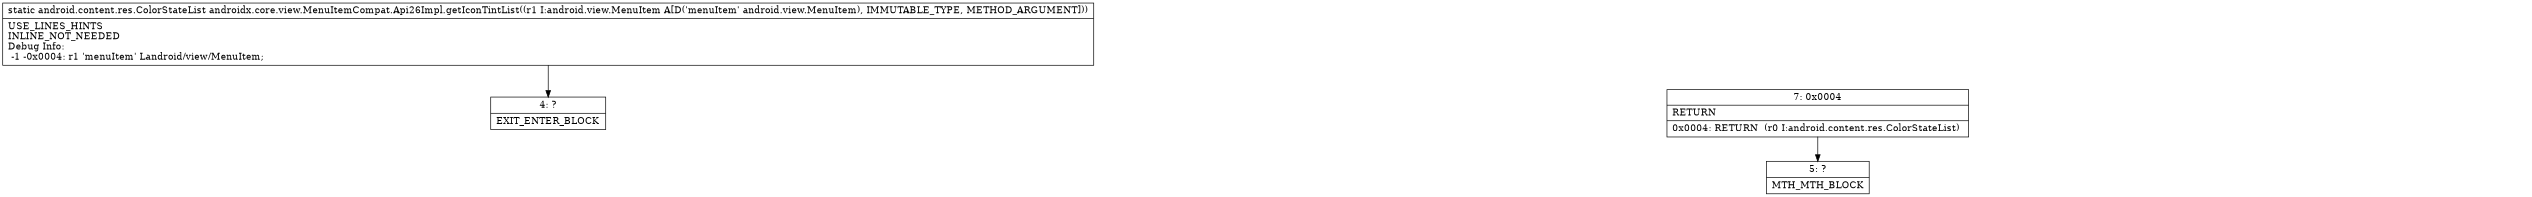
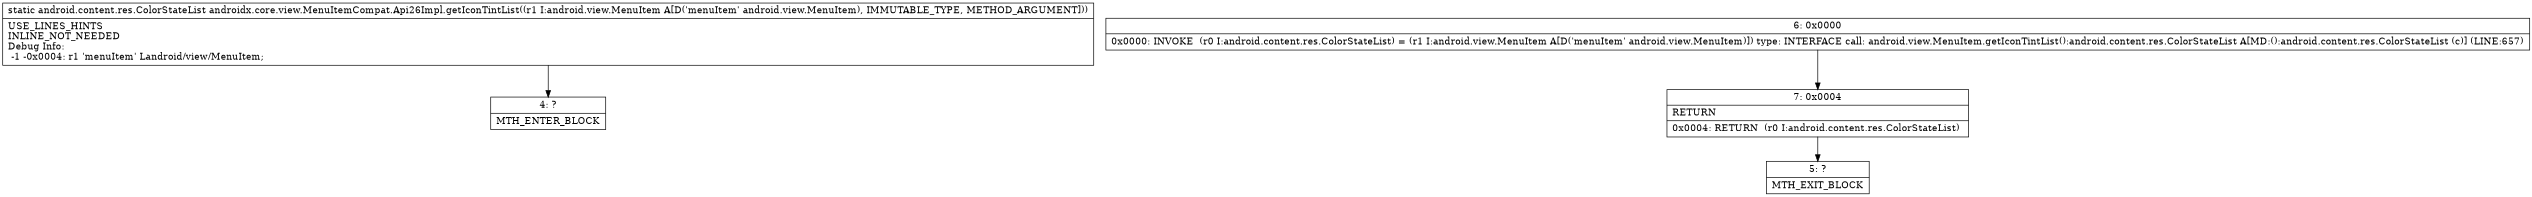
node "6: 0x0000": added
node "4: ?": text "EXIT_ENTER_BLOCK" -> "MTH_ENTER_BLOCK"
node "5: ?": text "MTH_MTH_BLOCK" -> "MTH_EXIT_BLOCK"
